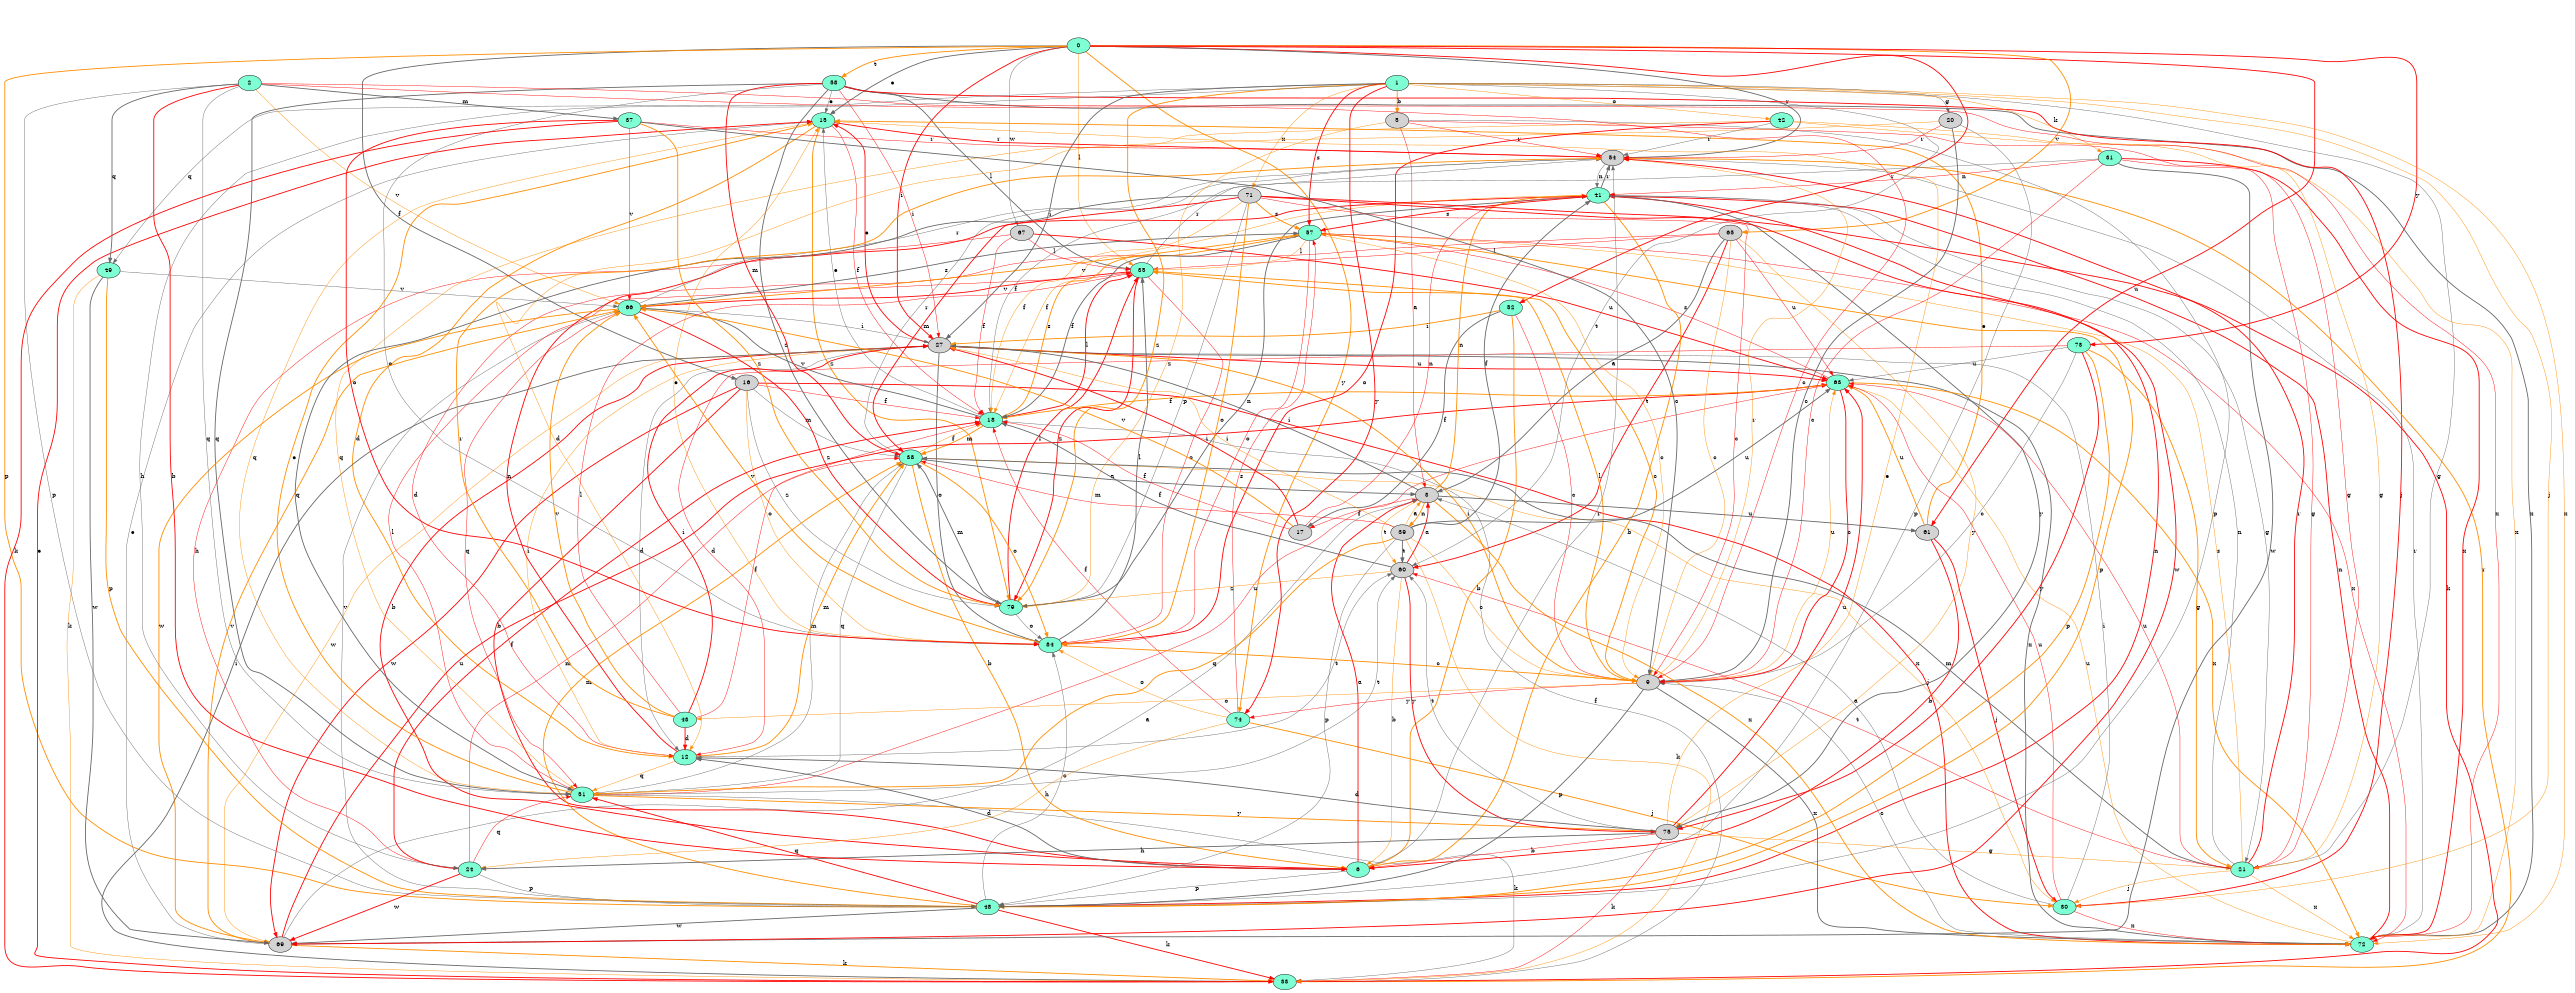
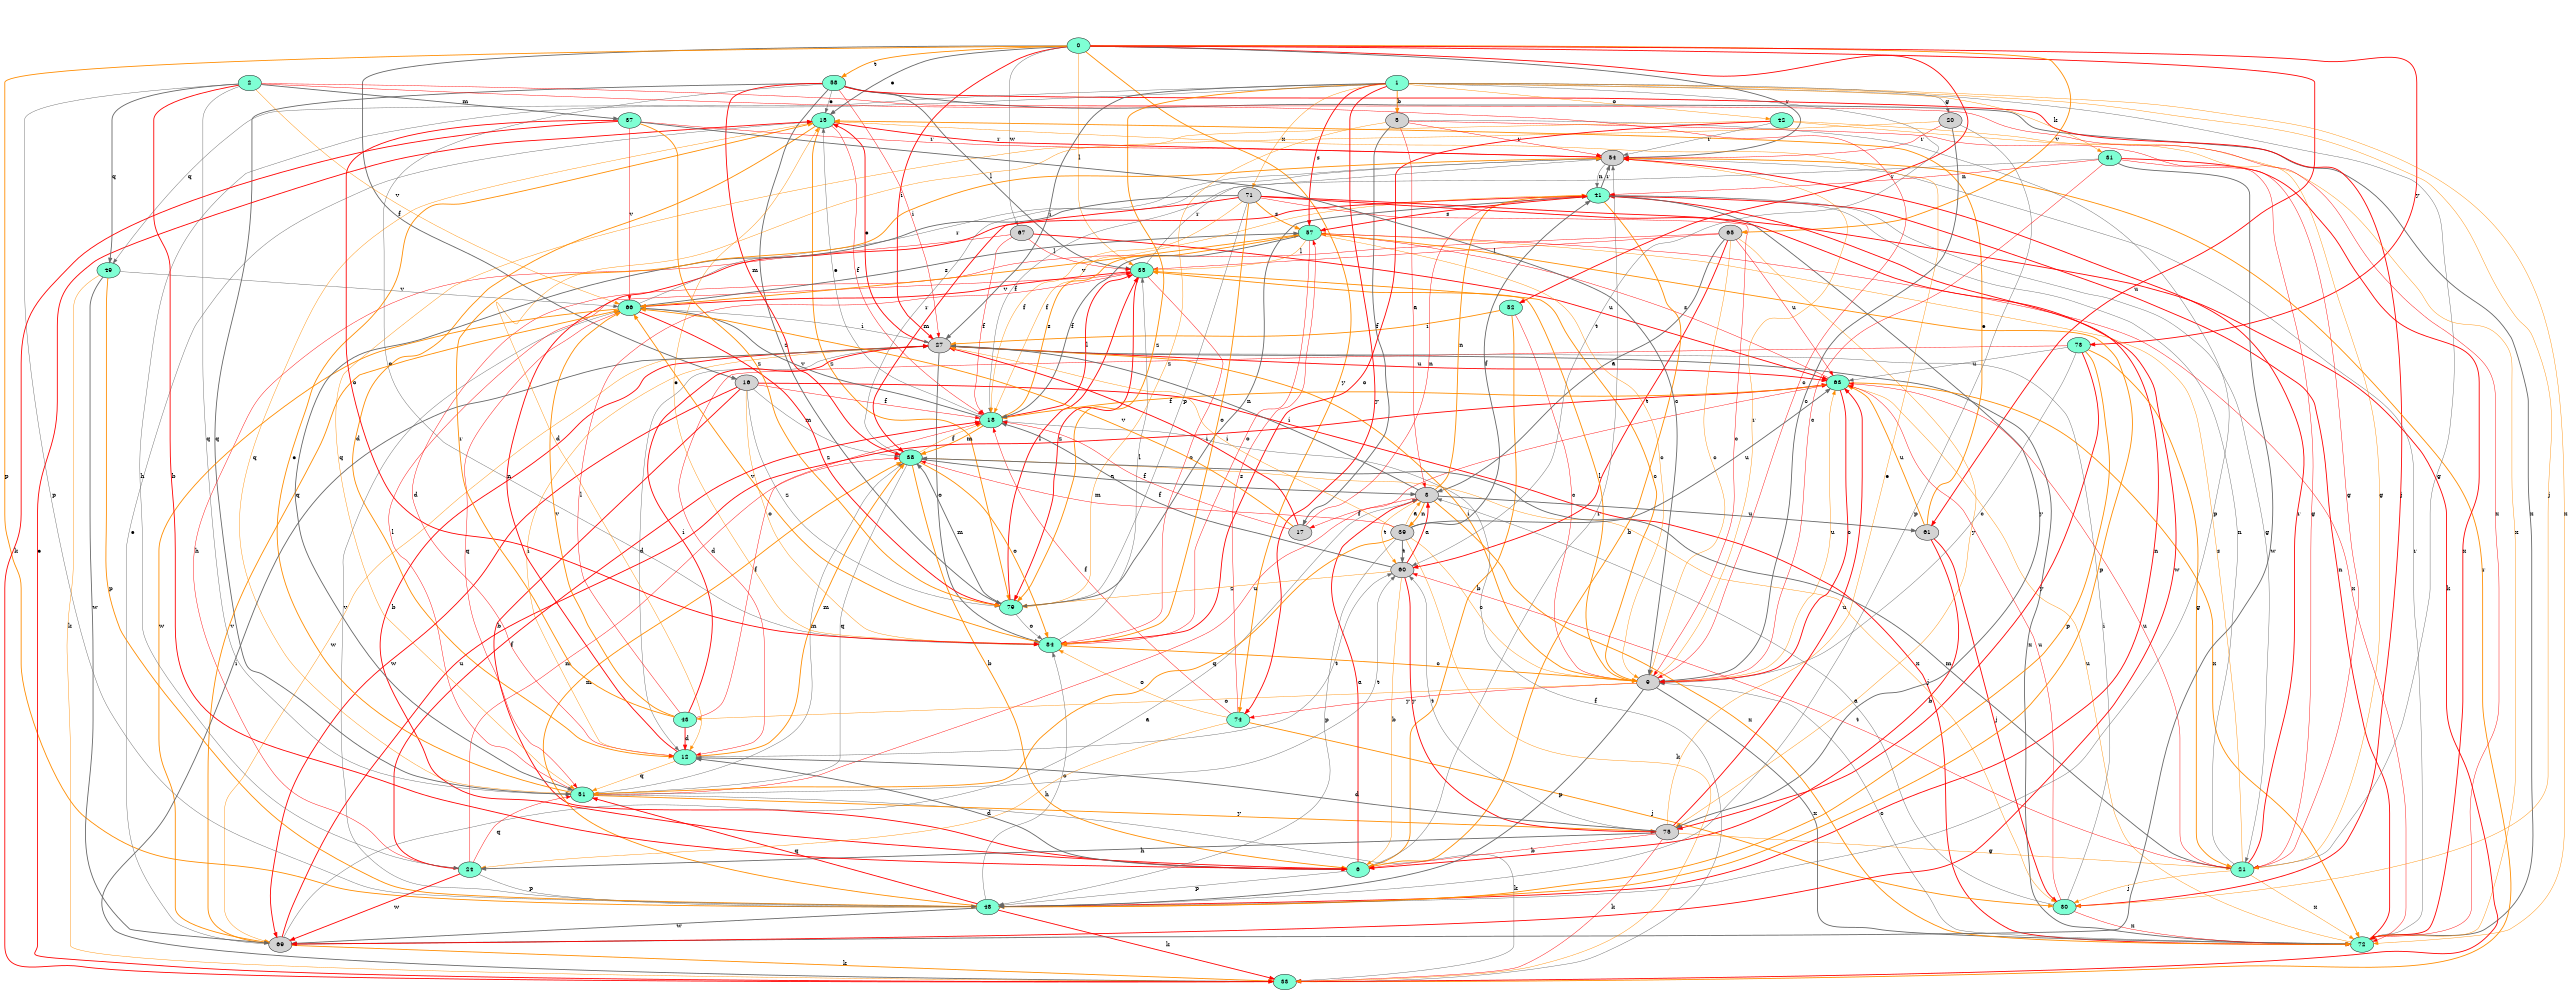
edge "52" -> "17": now "5" -> "17"
edge "84" -> "35": style bold -> solid
